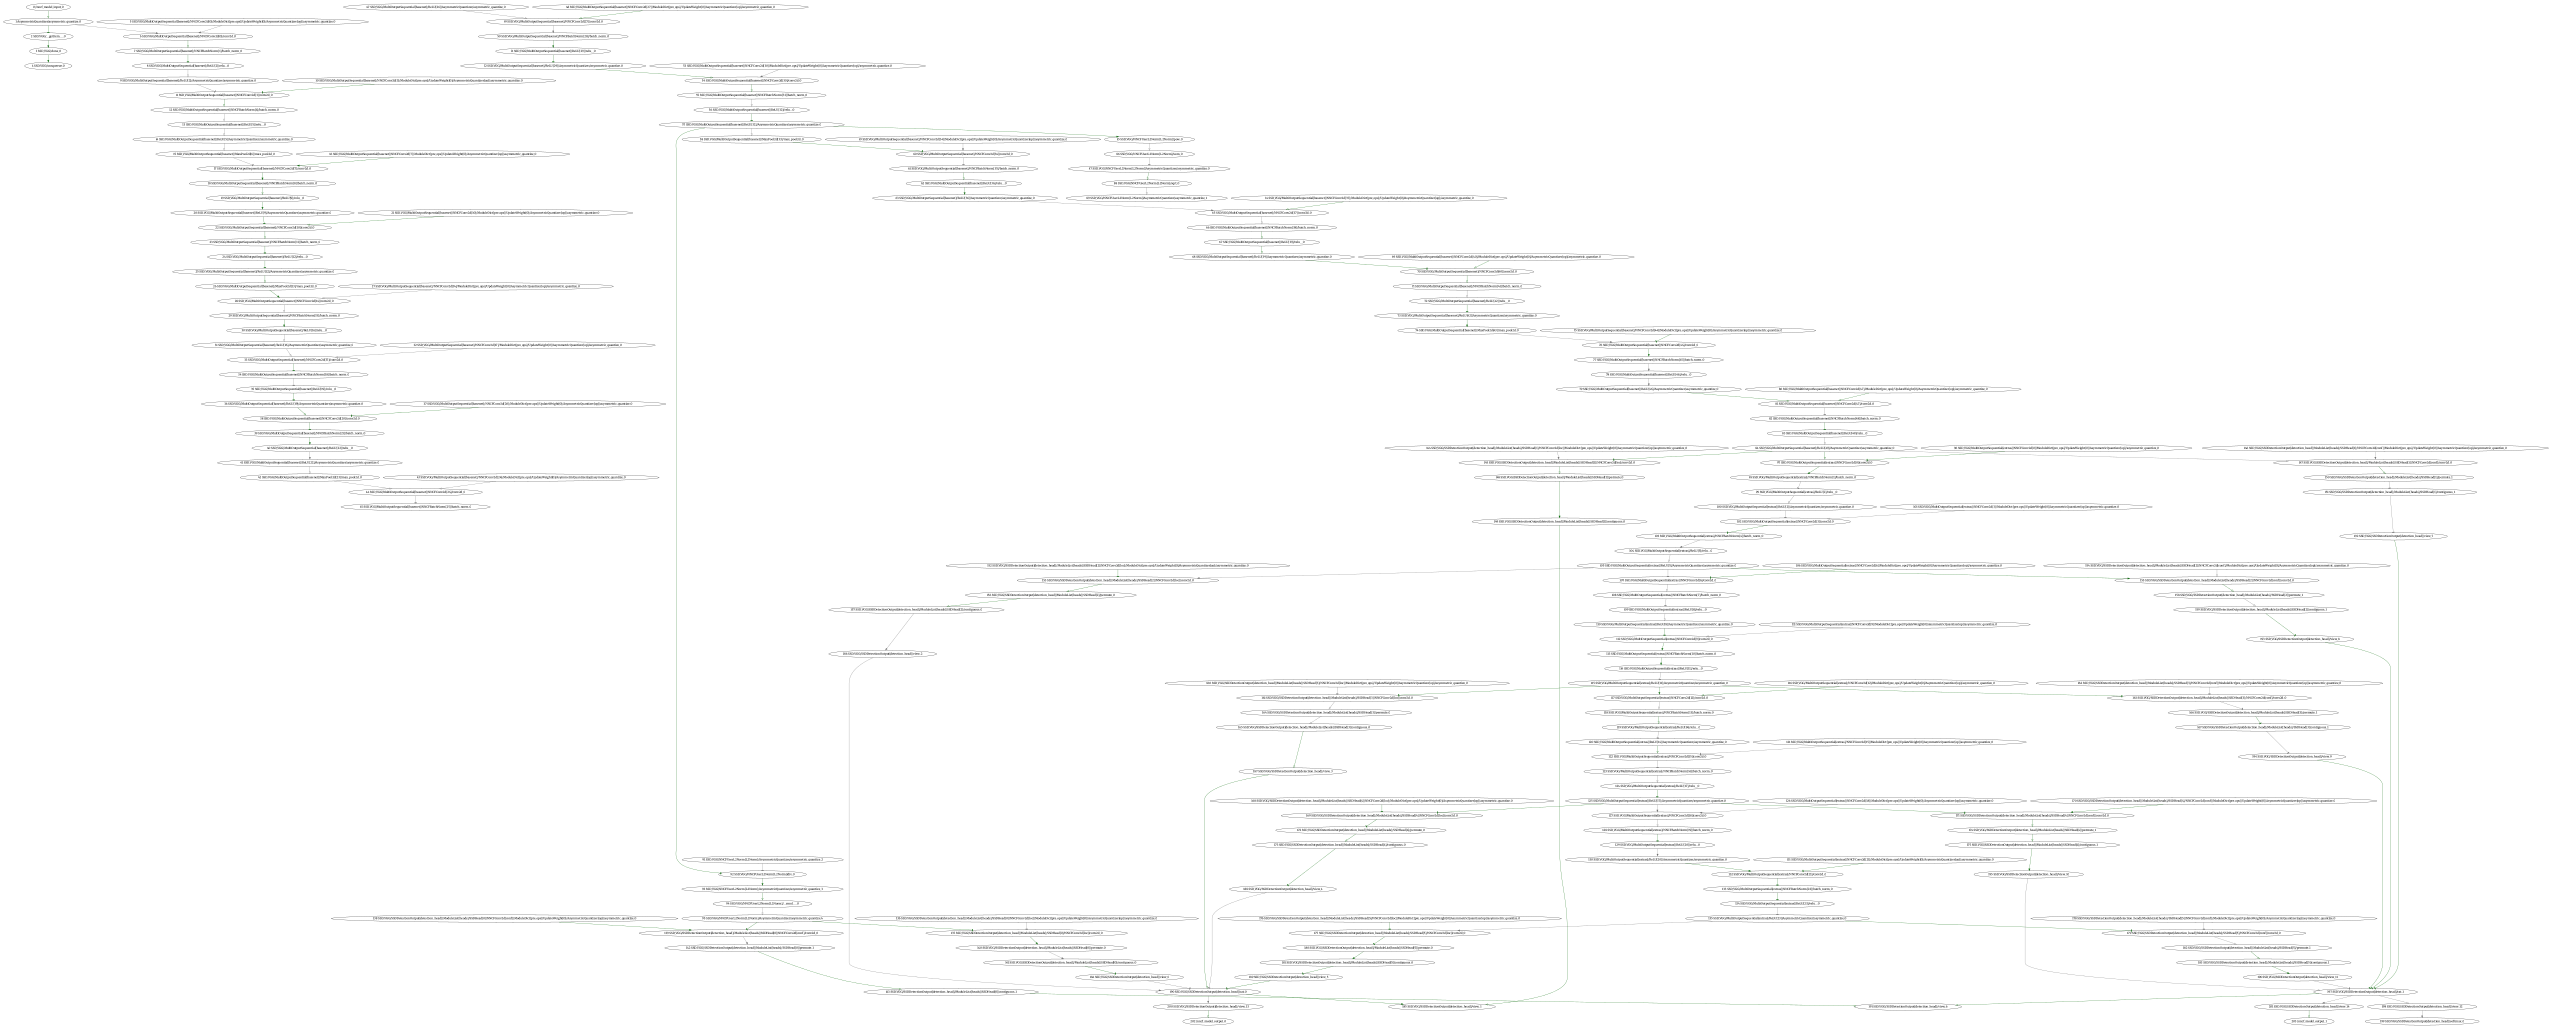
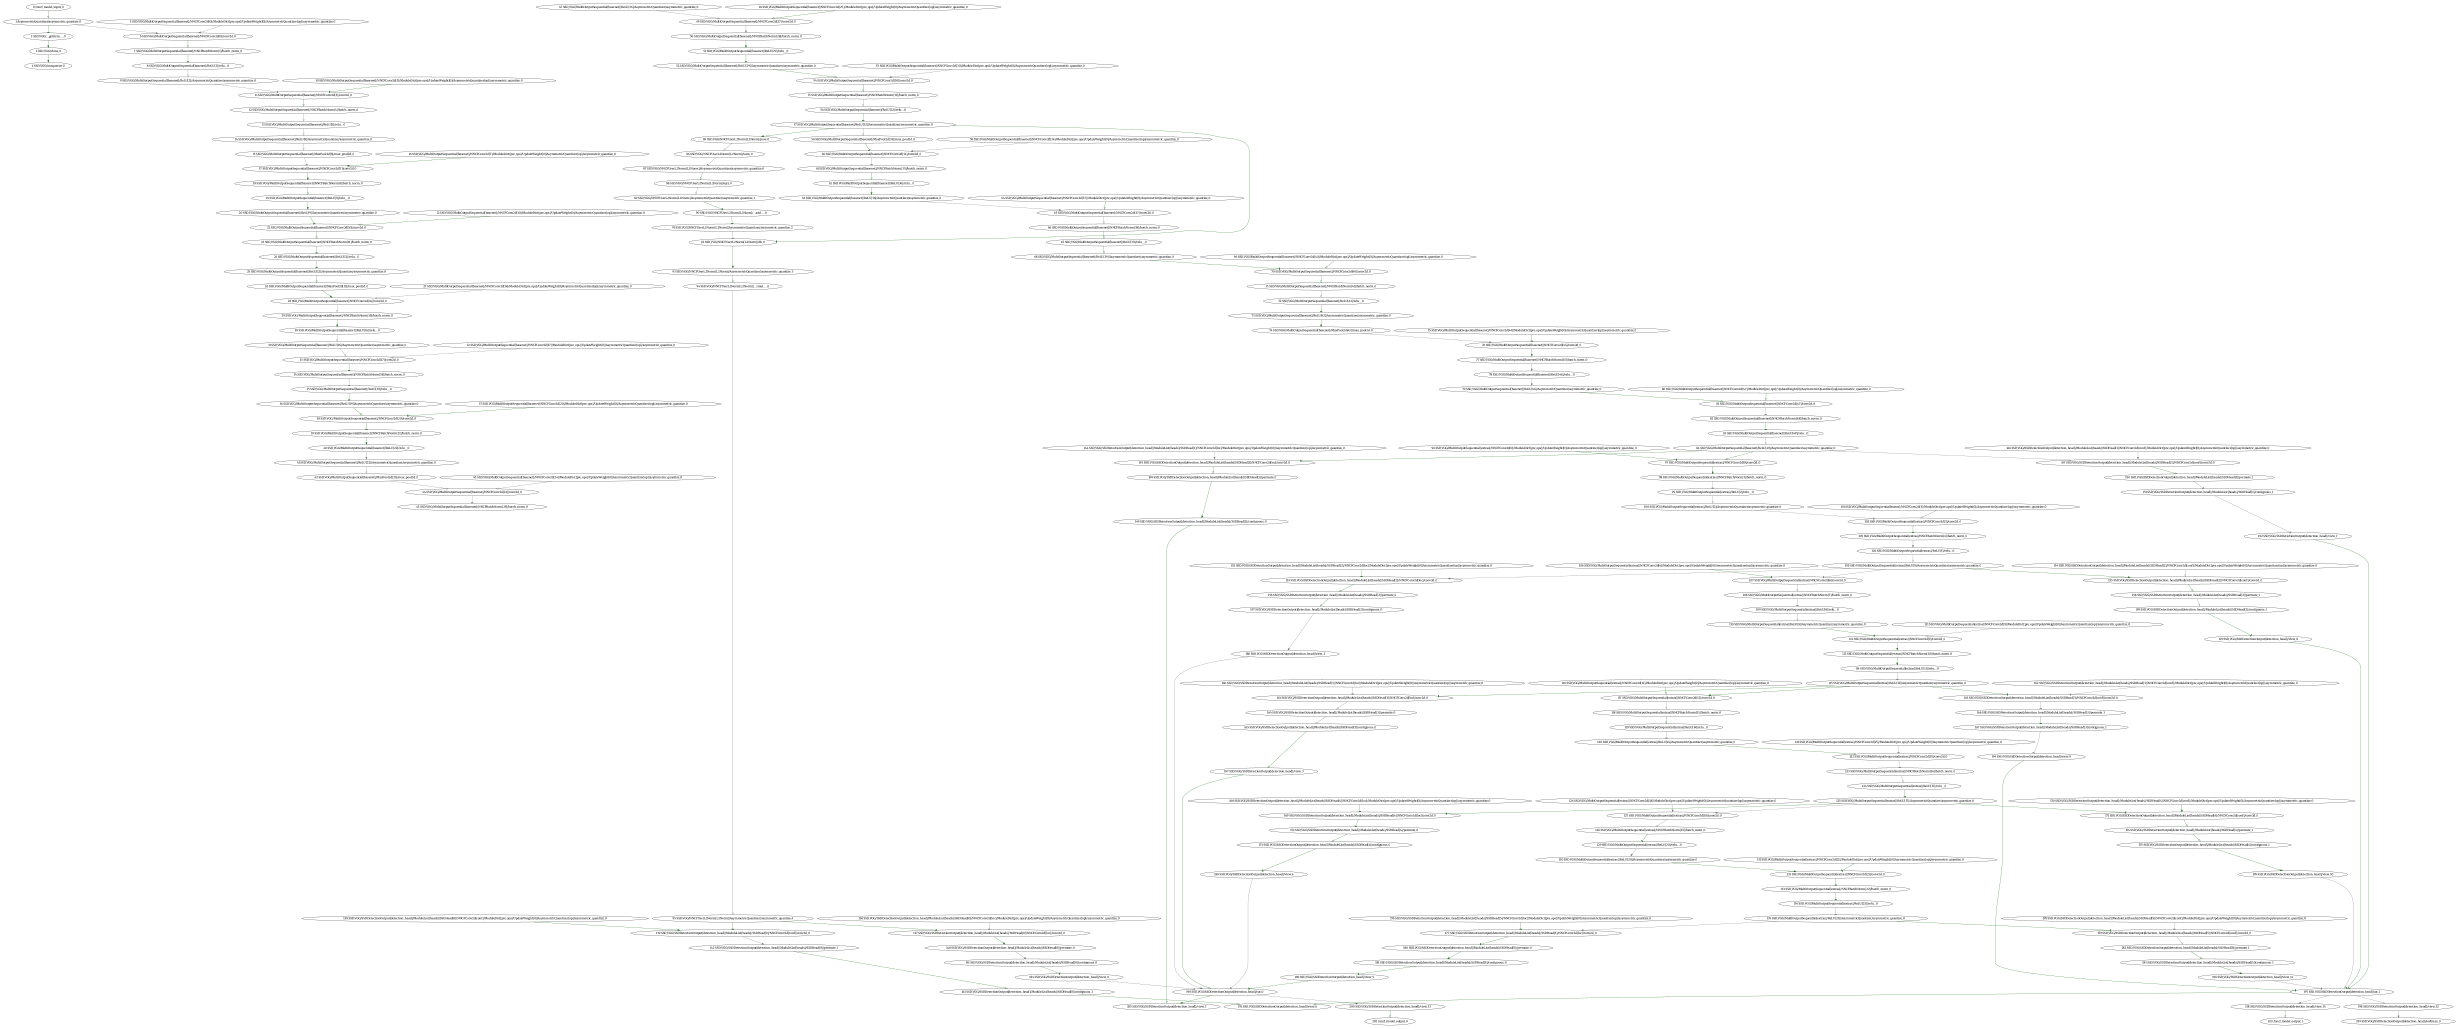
node "90 SSD_VGG/NNCFUserL2Norm[L2Norm]/__add___0": added
